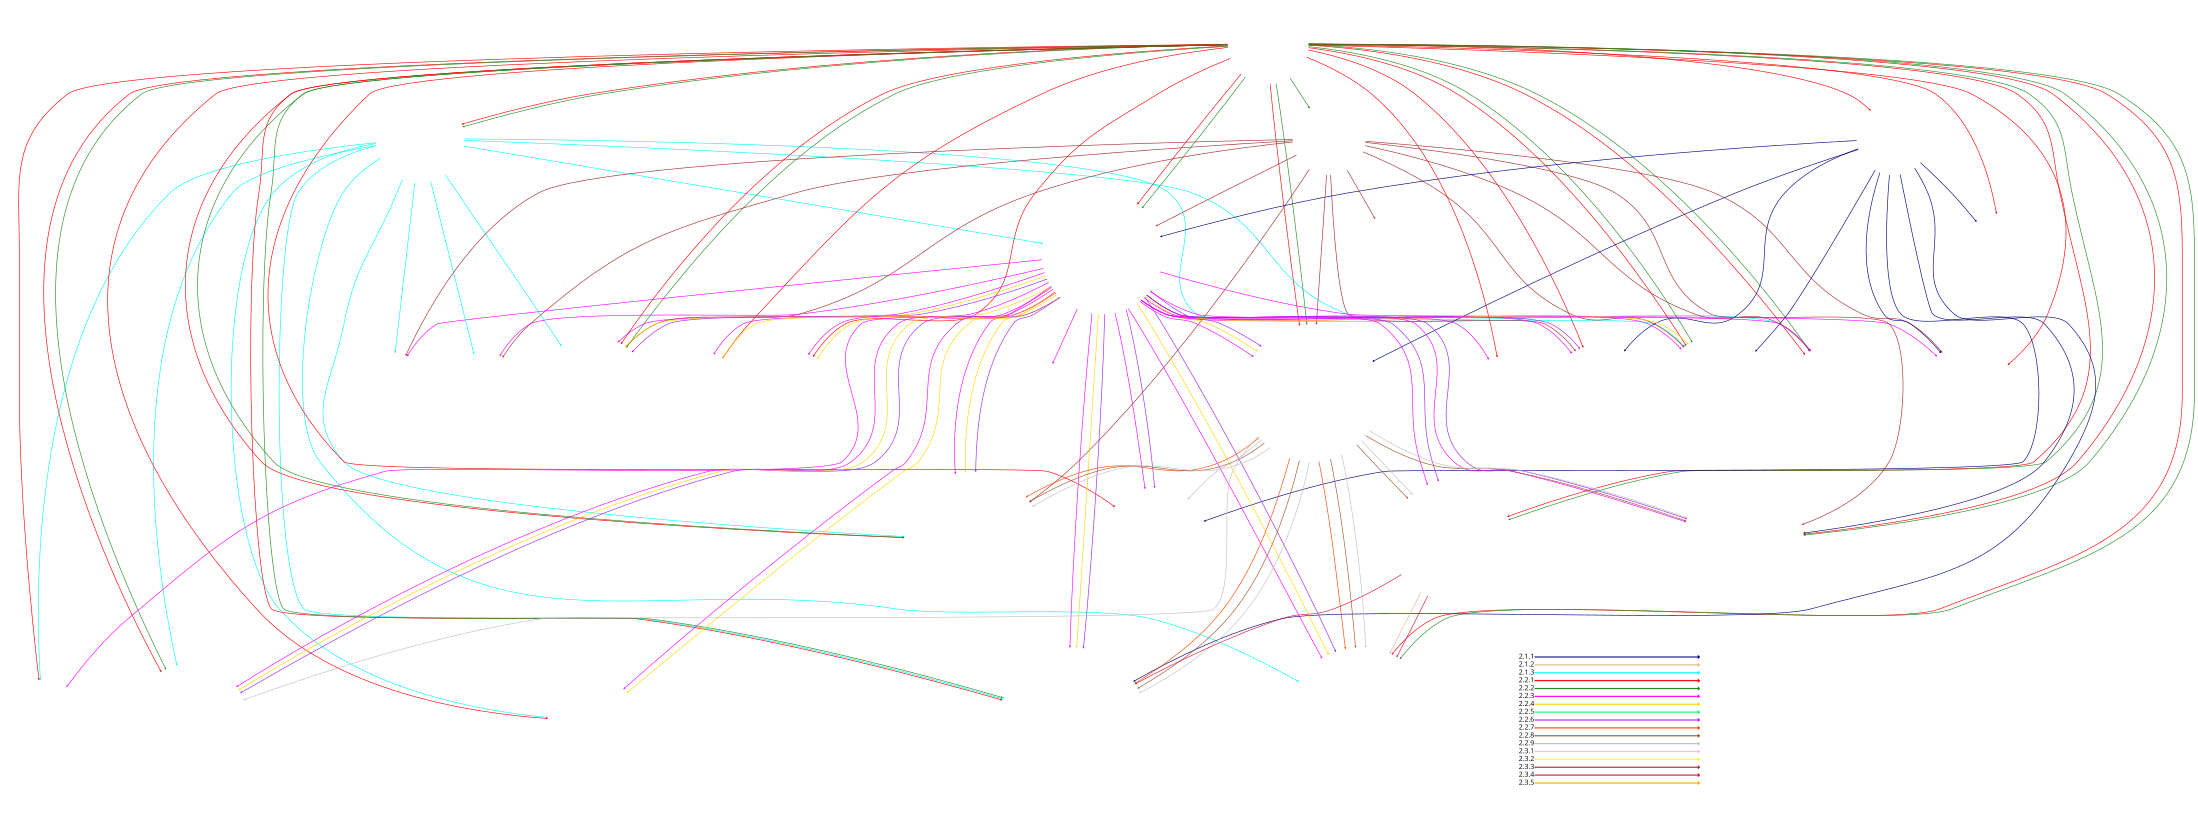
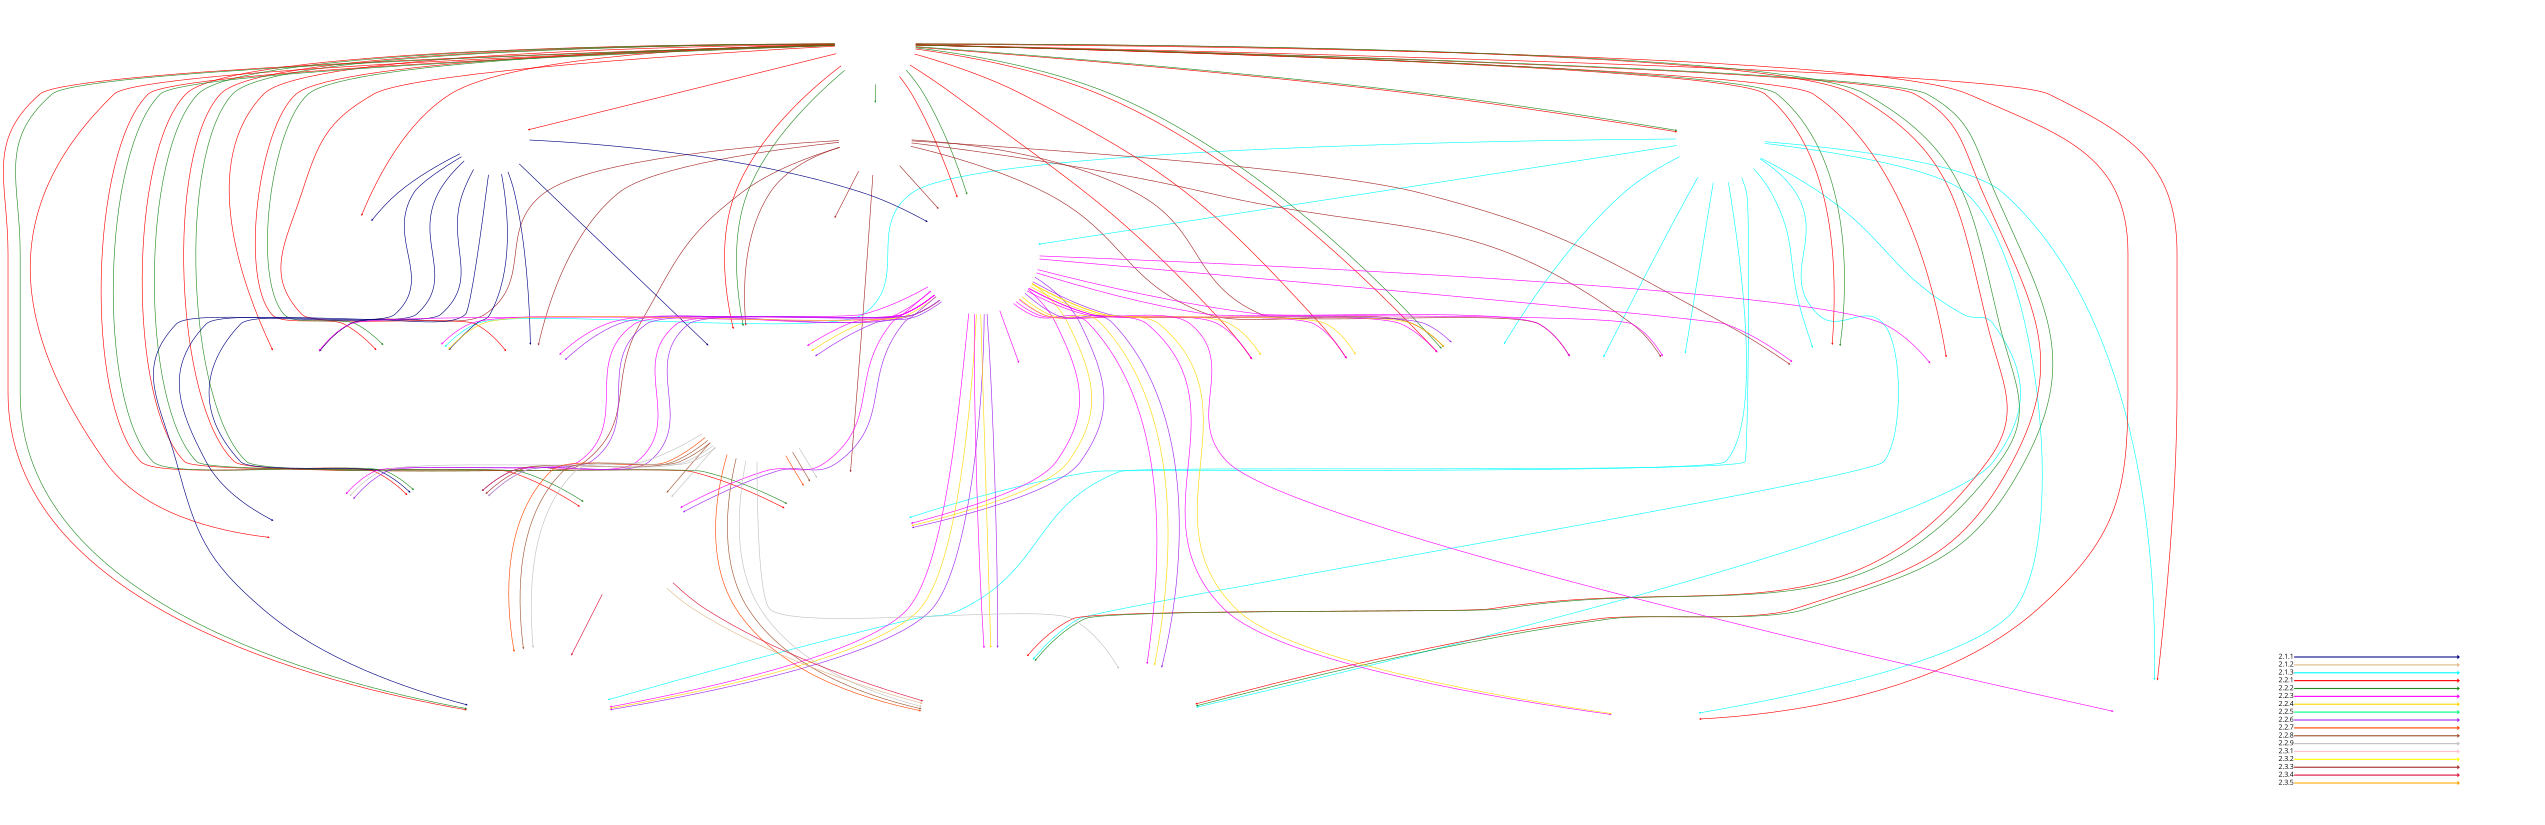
edge "ChuckNorris" -> "Hajime": removed
